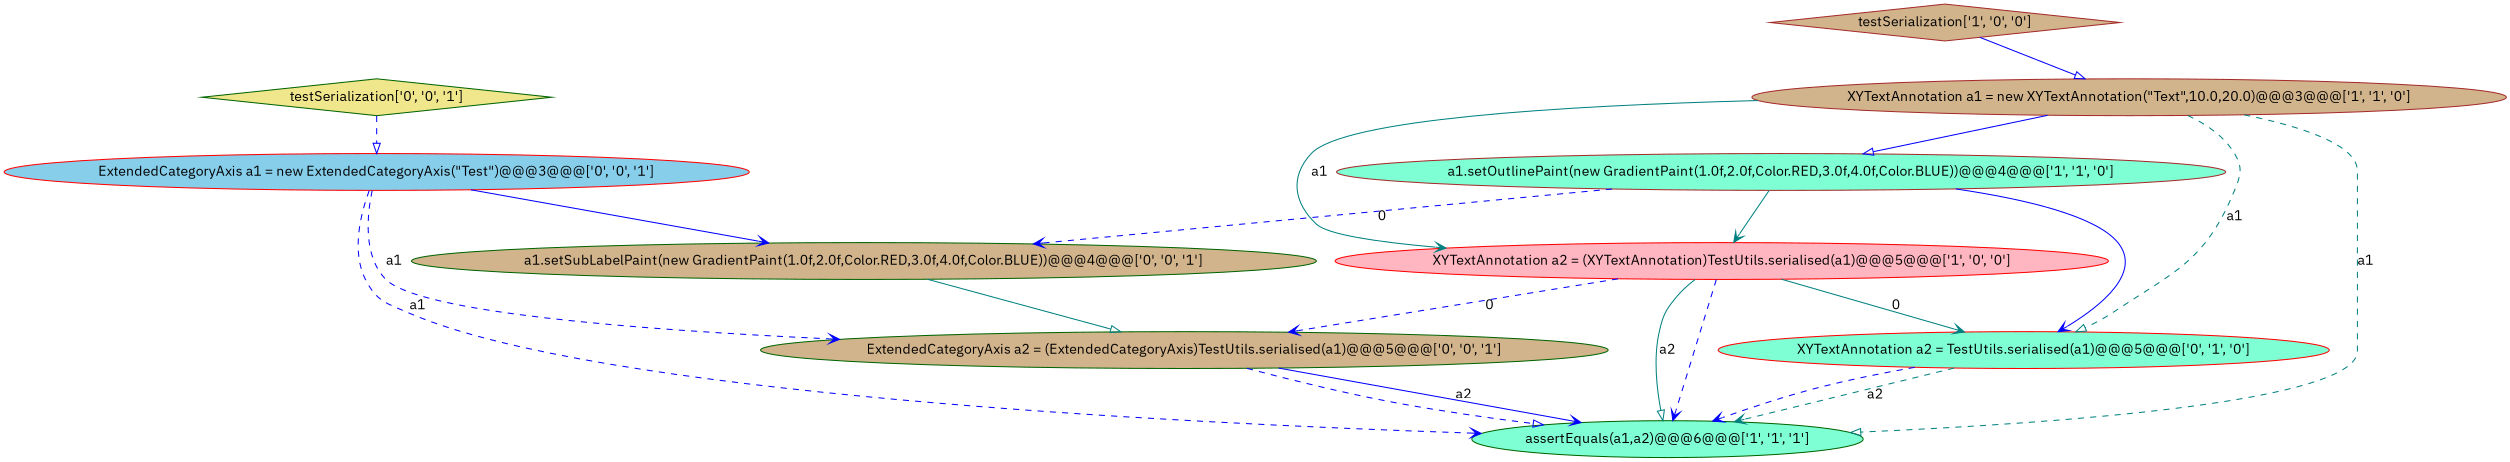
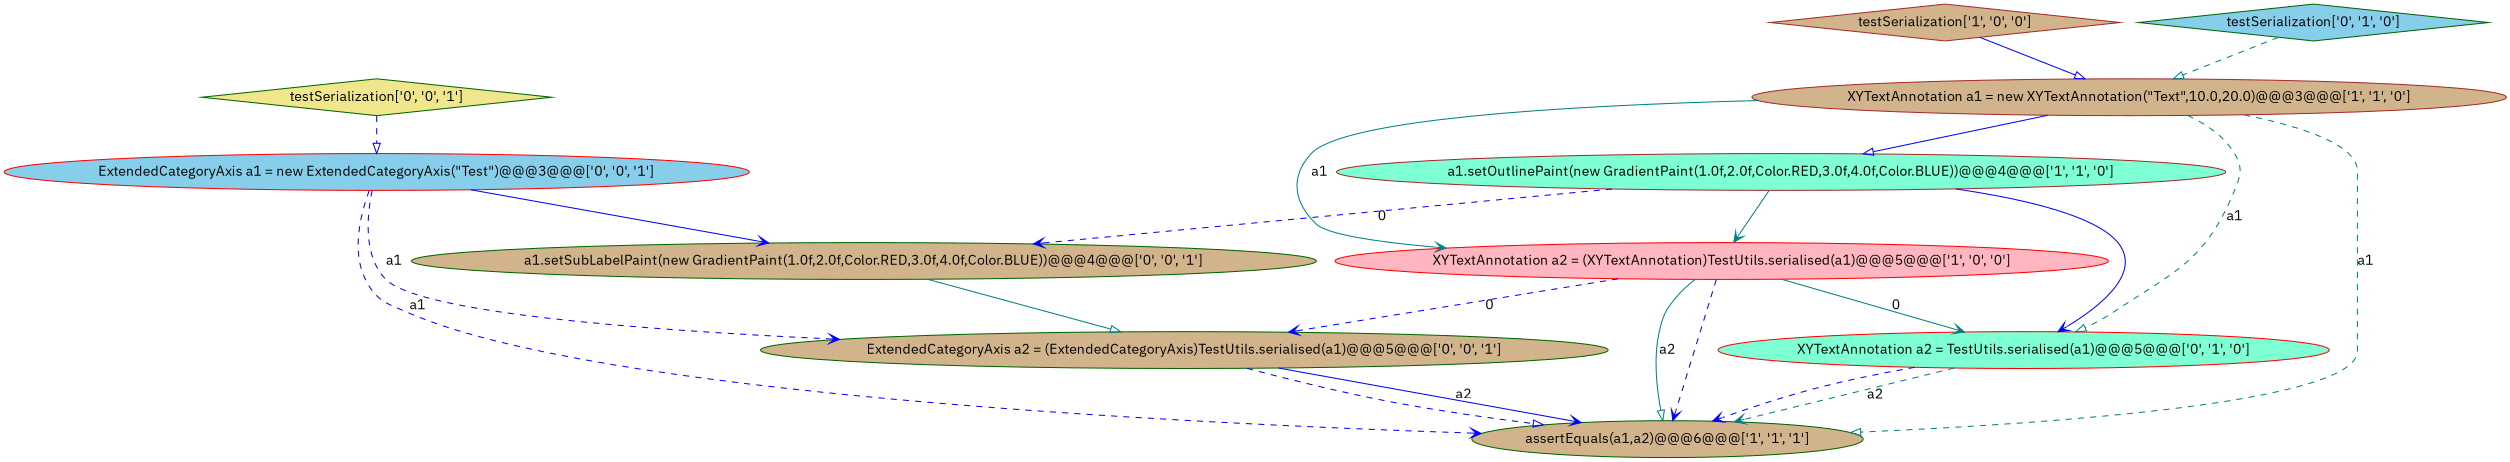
node "testSerialization['0', '1', '0']": added
node "assertEquals(a1,a2)@@@6@@@['1', '1', '1']": fillcolor aquamarine -> tan
